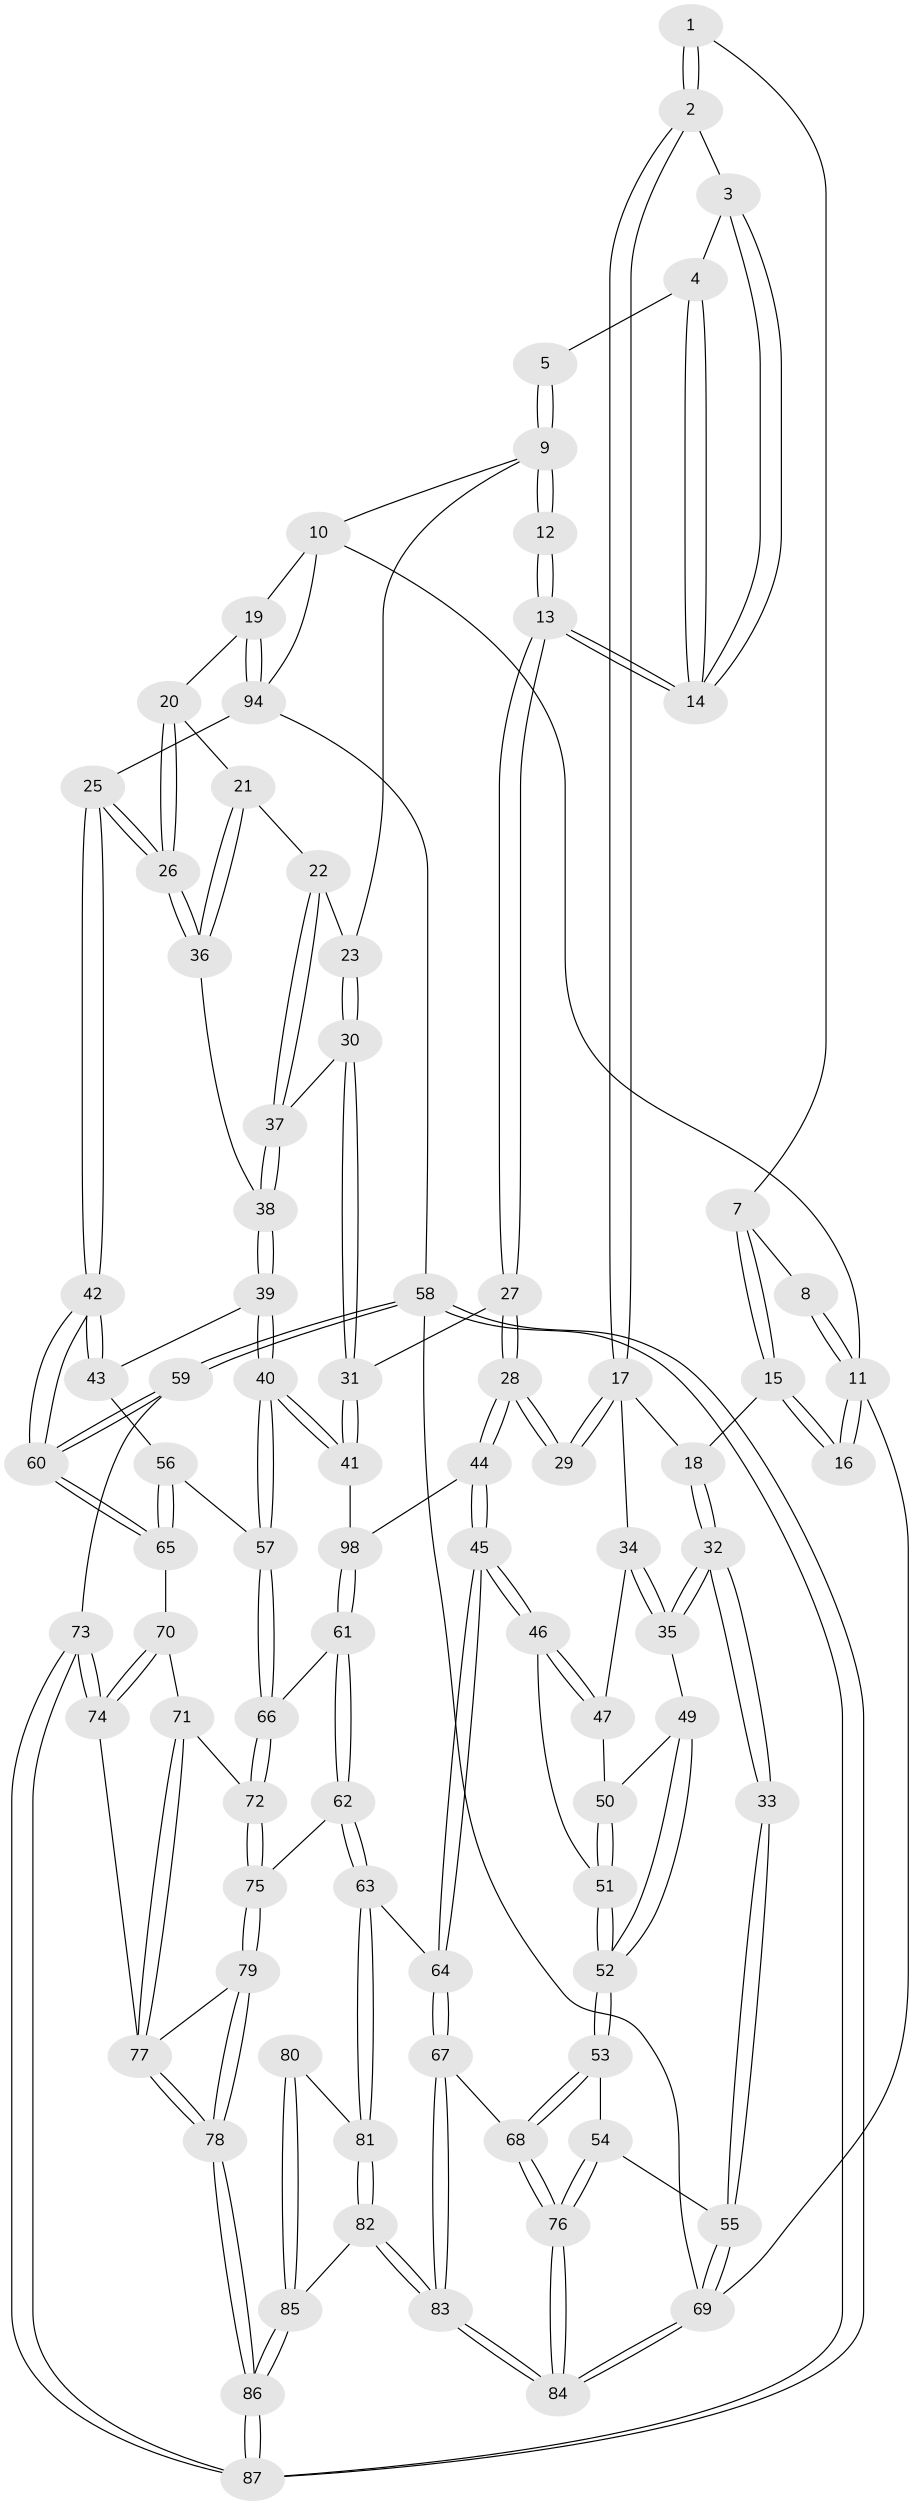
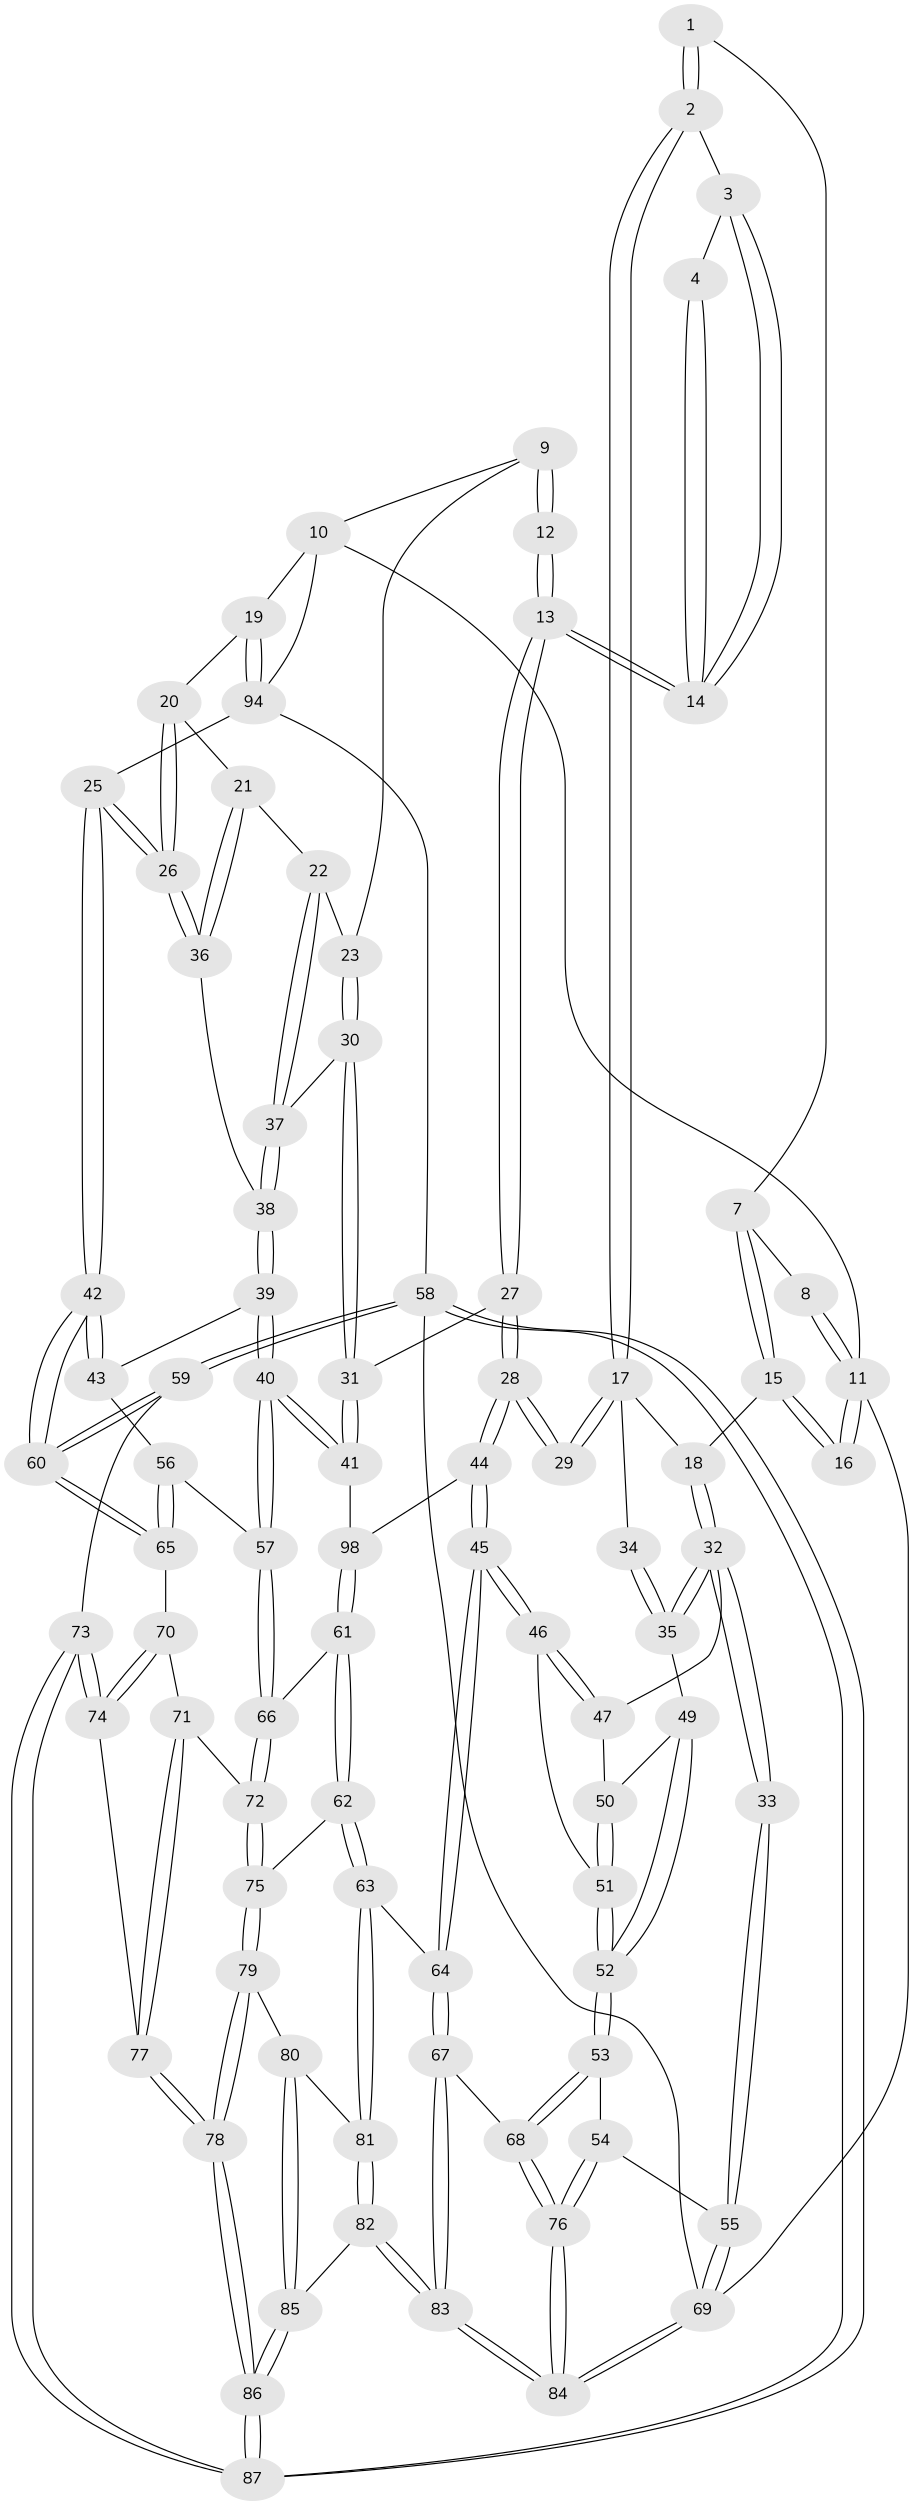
node "5": removed
edge "34" -- "47": now "32" -- "47"
edge "79" -- "77": now "79" -- "80"
